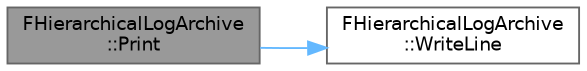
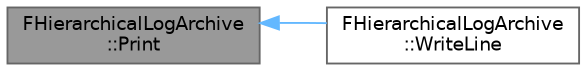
edge "FHierarchicalLogArchive ::Print" -> "FHierarchicalLogArchive ::WriteLine": reversed
